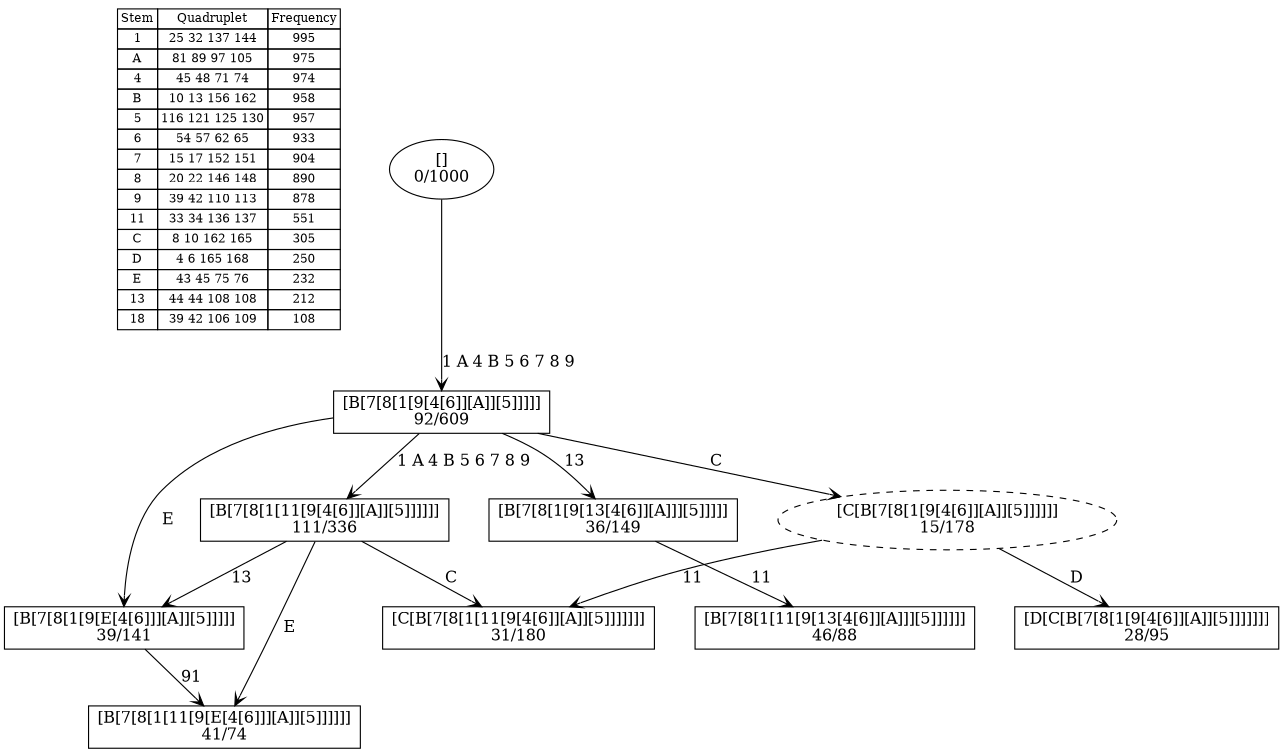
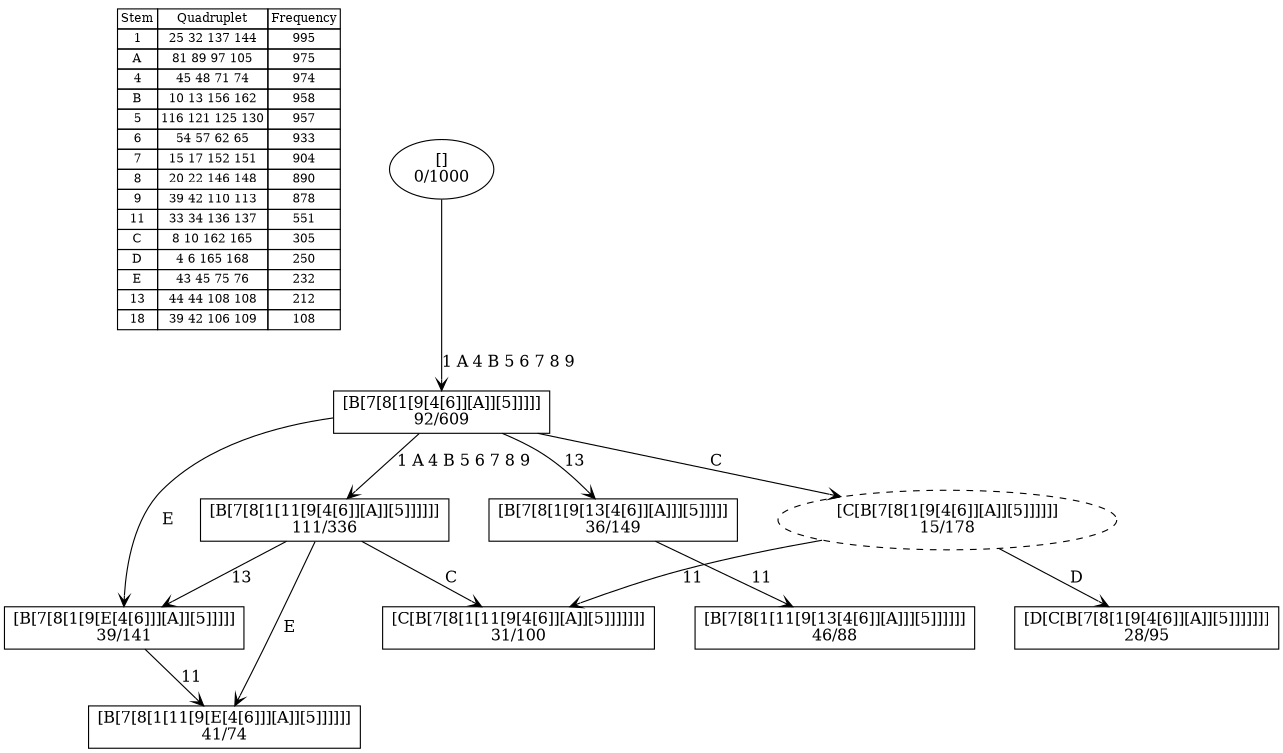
node "[C[B[7[8[1[11[9[4[6]][A]][5]]]]]]] 31/180": label "[C[B[7[8[1[11[9[4[6]][A]][5]]]]]]] 31/180" -> "[C[B[7[8[1[11[9[4[6]][A]][5]]]]]]] 31/100"
edge "[B[7[8[1[9[E[4[6]]][A]][5]]]]] 39/141" -> "[B[7[8[1[11[9[E[4[6]]][A]][5]]]]]] 41/74": label "91 " -> "11 "
